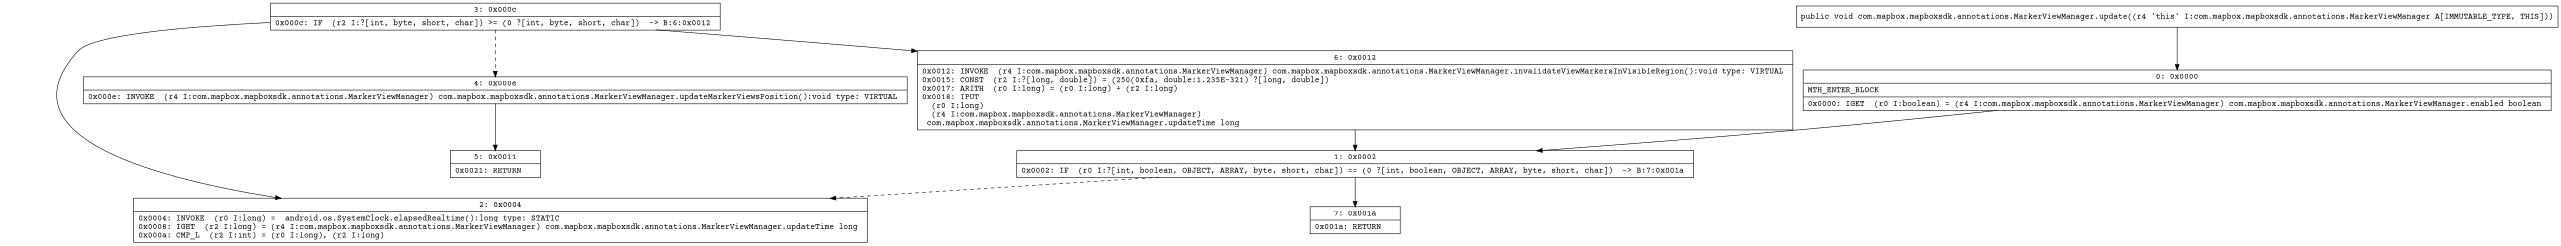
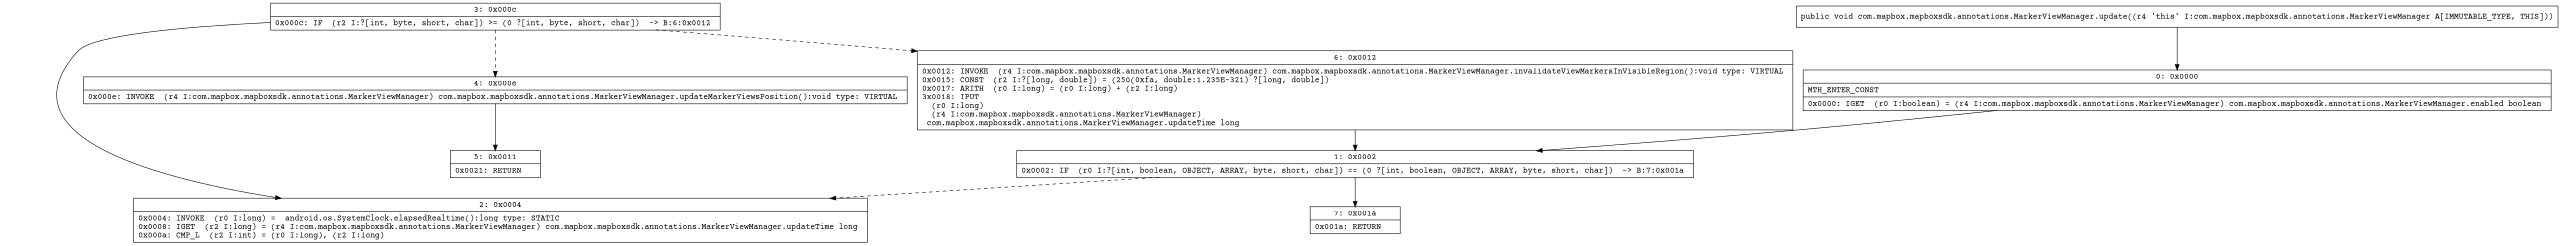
edge "3: 0x000c" -> "6: 0x0012": style solid -> dashed
node "0: 0x0000": text "MTH_ENTER_BLOCK" -> "MTH_ENTER_CONST"
node "6: 0x0012": text "0x0018: IPUT" -> "3x0018: IPUT"
